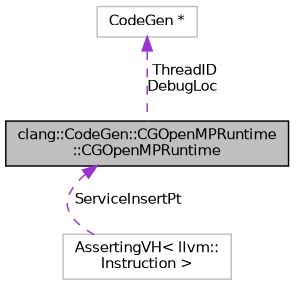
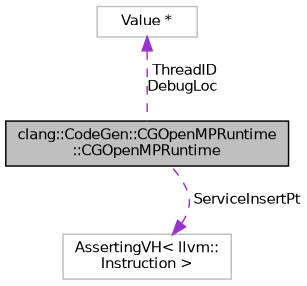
node "CodeGen *": label "CodeGen *" -> "Value *"
edge "AssertingVH< llvm:: Instruction >" -> "clang::CodeGen::CGOpenMPRuntime ::CGOpenMPRuntime": reversed
